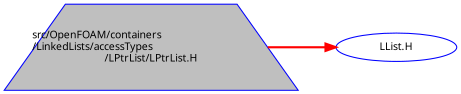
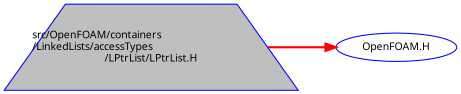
node "LList.H": label "LList.H" -> "OpenFOAM.H"
